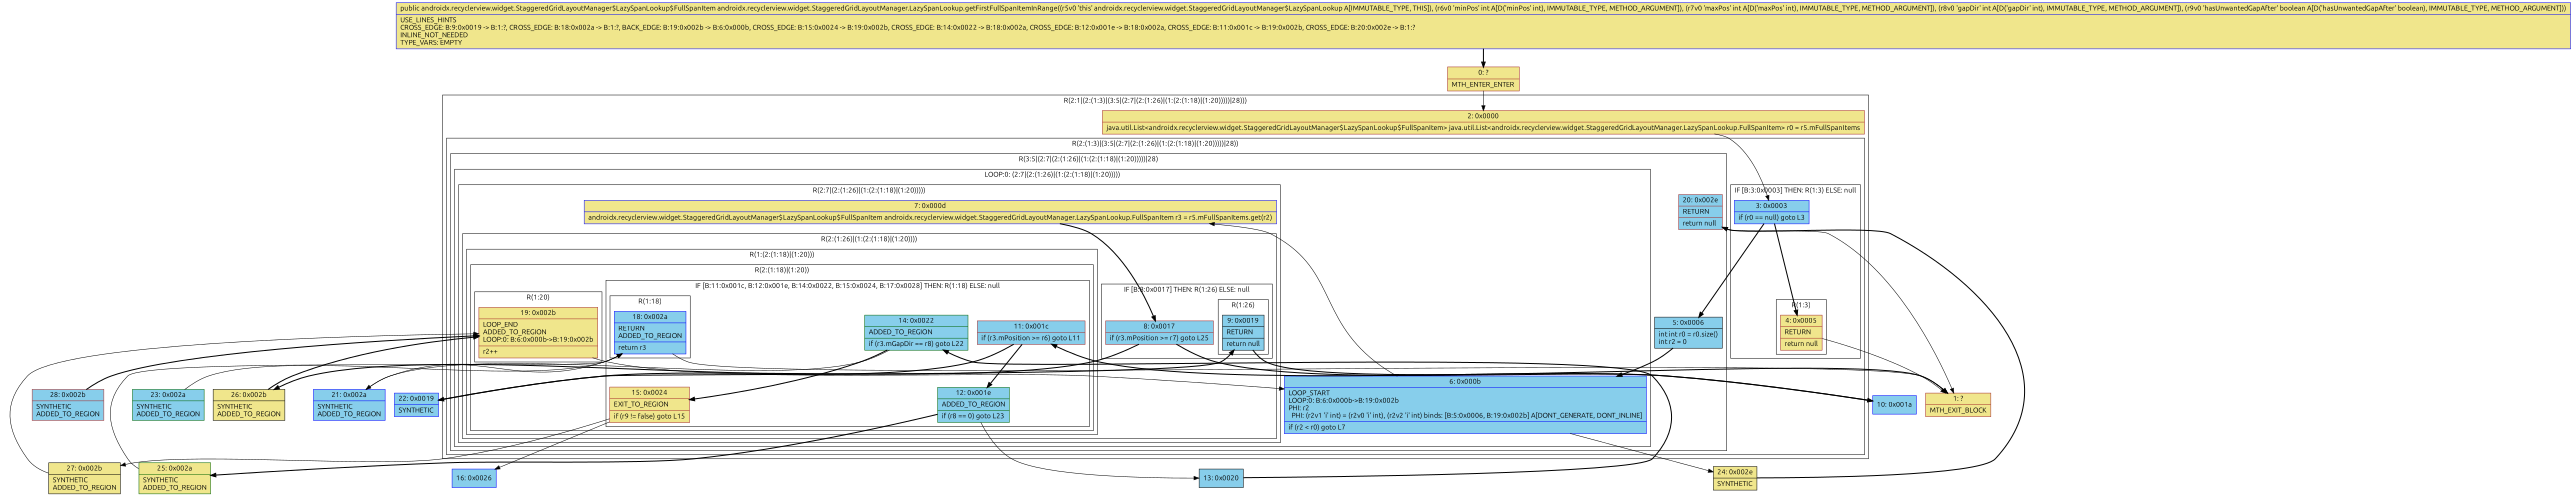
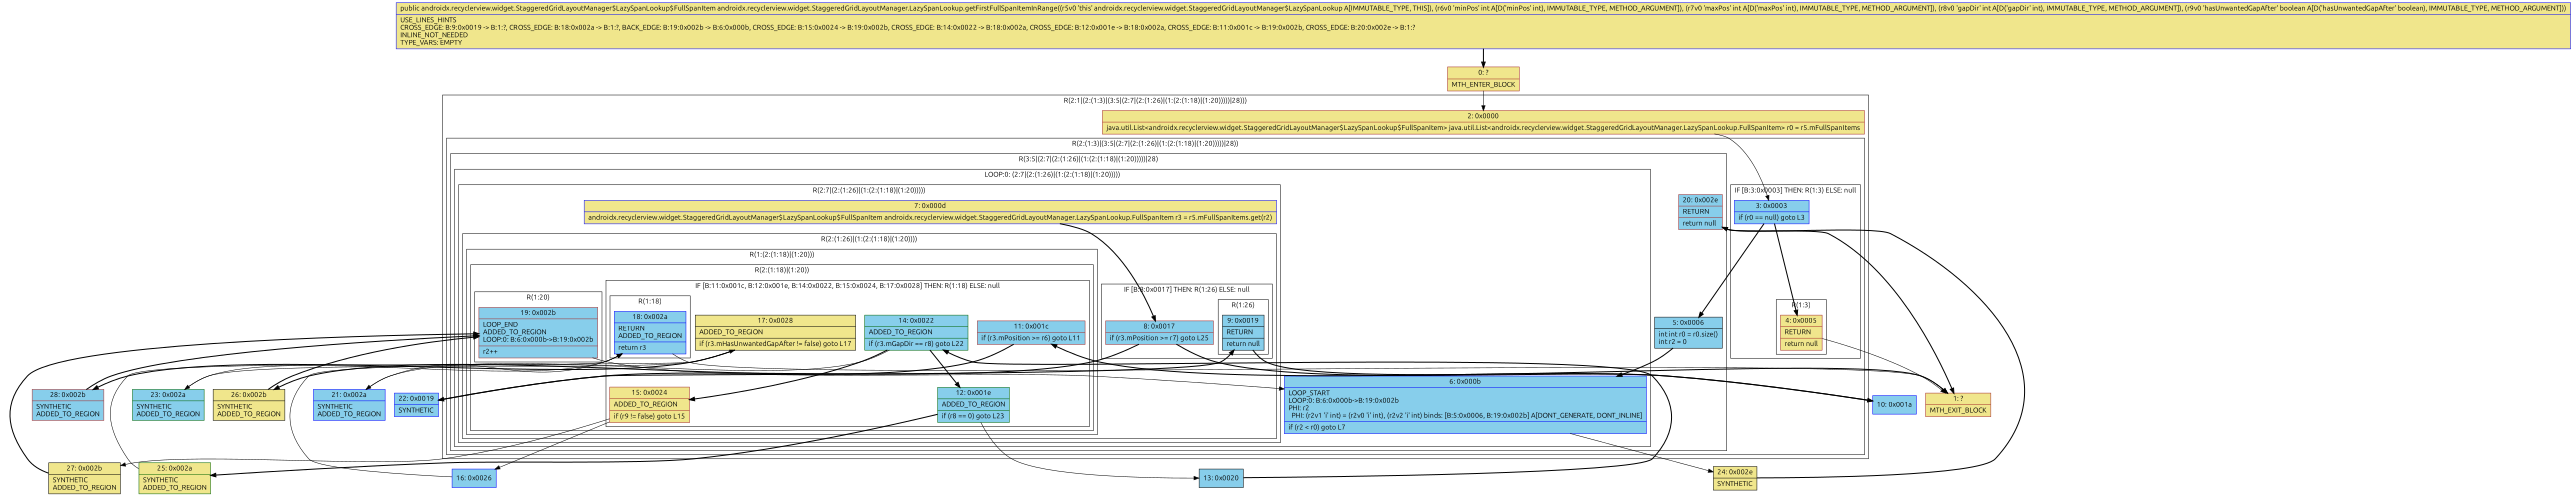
node "0: ?": text "MTH_ENTER_ENTER" -> "MTH_ENTER_BLOCK"
edge "20: 0x002e" -> "1: ?": style solid -> bold
edge "6: 0x000b" -> "7: 0x000d": removed
node "19: 0x002b": fillcolor khaki -> skyblue
node "17: 0x0028": added
edge "27: 0x002b" -> "19: 0x002b": style solid -> bold
edge "11: 0x001c" -> "12: 0x001e": now "14: 0x0022" -> "12: 0x001e"
node "15: 0x0024": text "EXIT_TO_REGION" -> "ADDED_TO_REGION"
